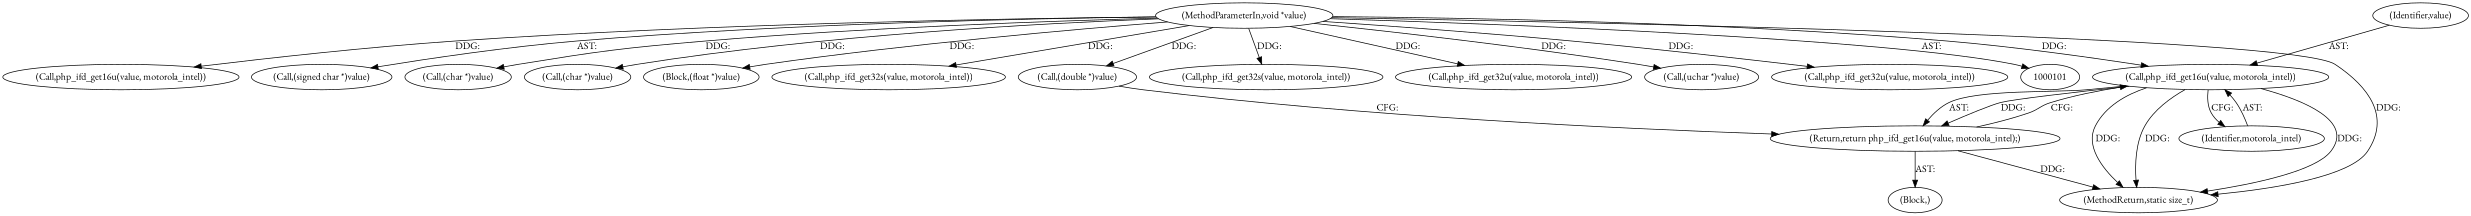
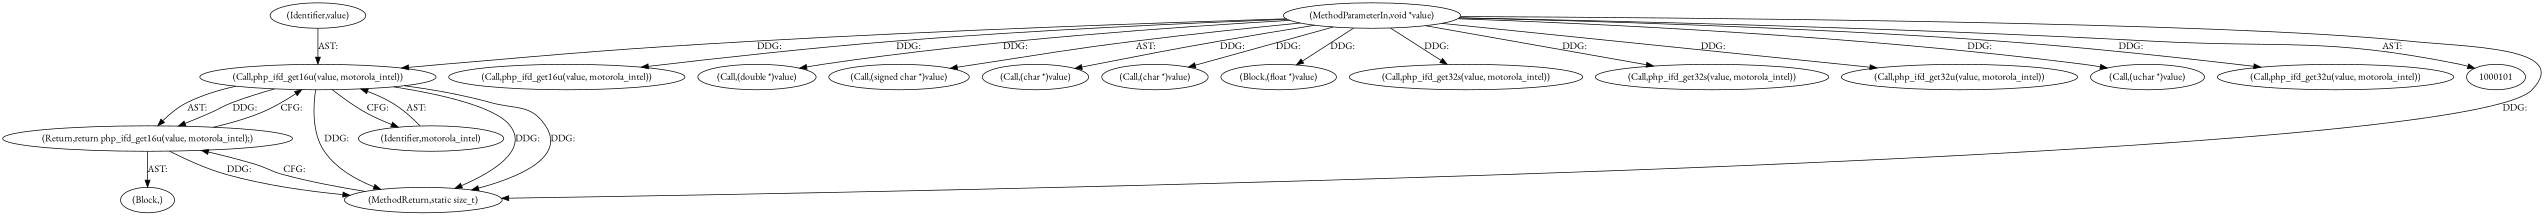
edge "(Call,(double *)value)" -> "(Return,return php_ifd_get16u(value, motorola_intel);)": now "(MethodReturn,static size_t)" -> "(Return,return php_ifd_get16u(value, motorola_intel);)"
